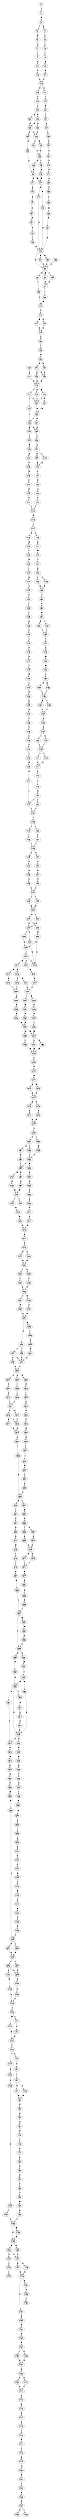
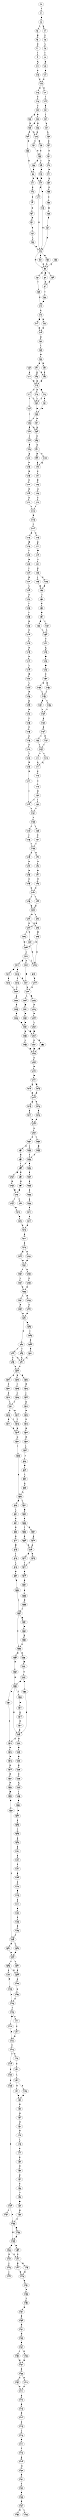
edge "S212" -> "S215": now "S212" -> "S217"
edge "S431" -> "S433": now "S429" -> "S433"
edge "S448" -> "S457": now "S455" -> "S457"
